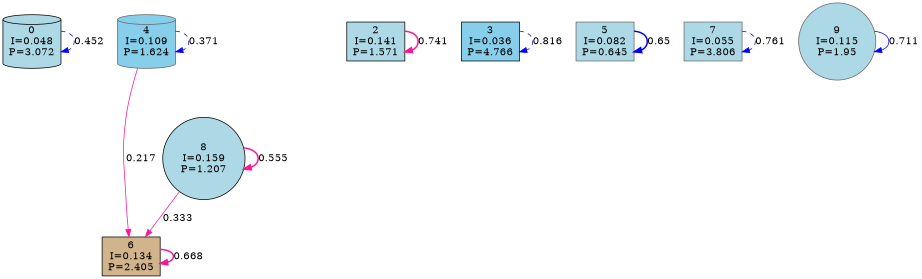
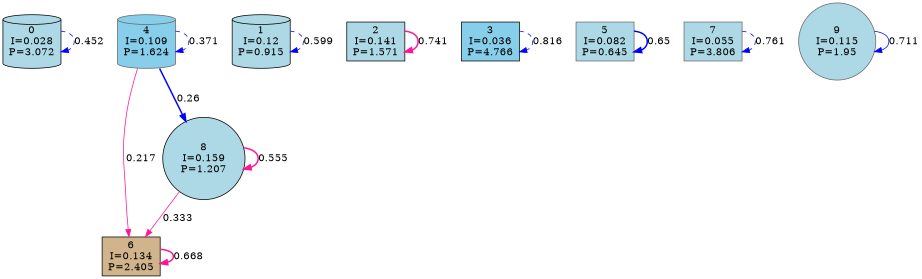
node "0 I=0.048 P=3.072": label "0 I=0.048 P=3.072" -> "0 I=0.028 P=3.072"
node "1 I=0.12 P=0.915": added
edge "4 I=0.109 P=1.624" -> "8 I=0.159 P=1.207": added, label "0.26"
